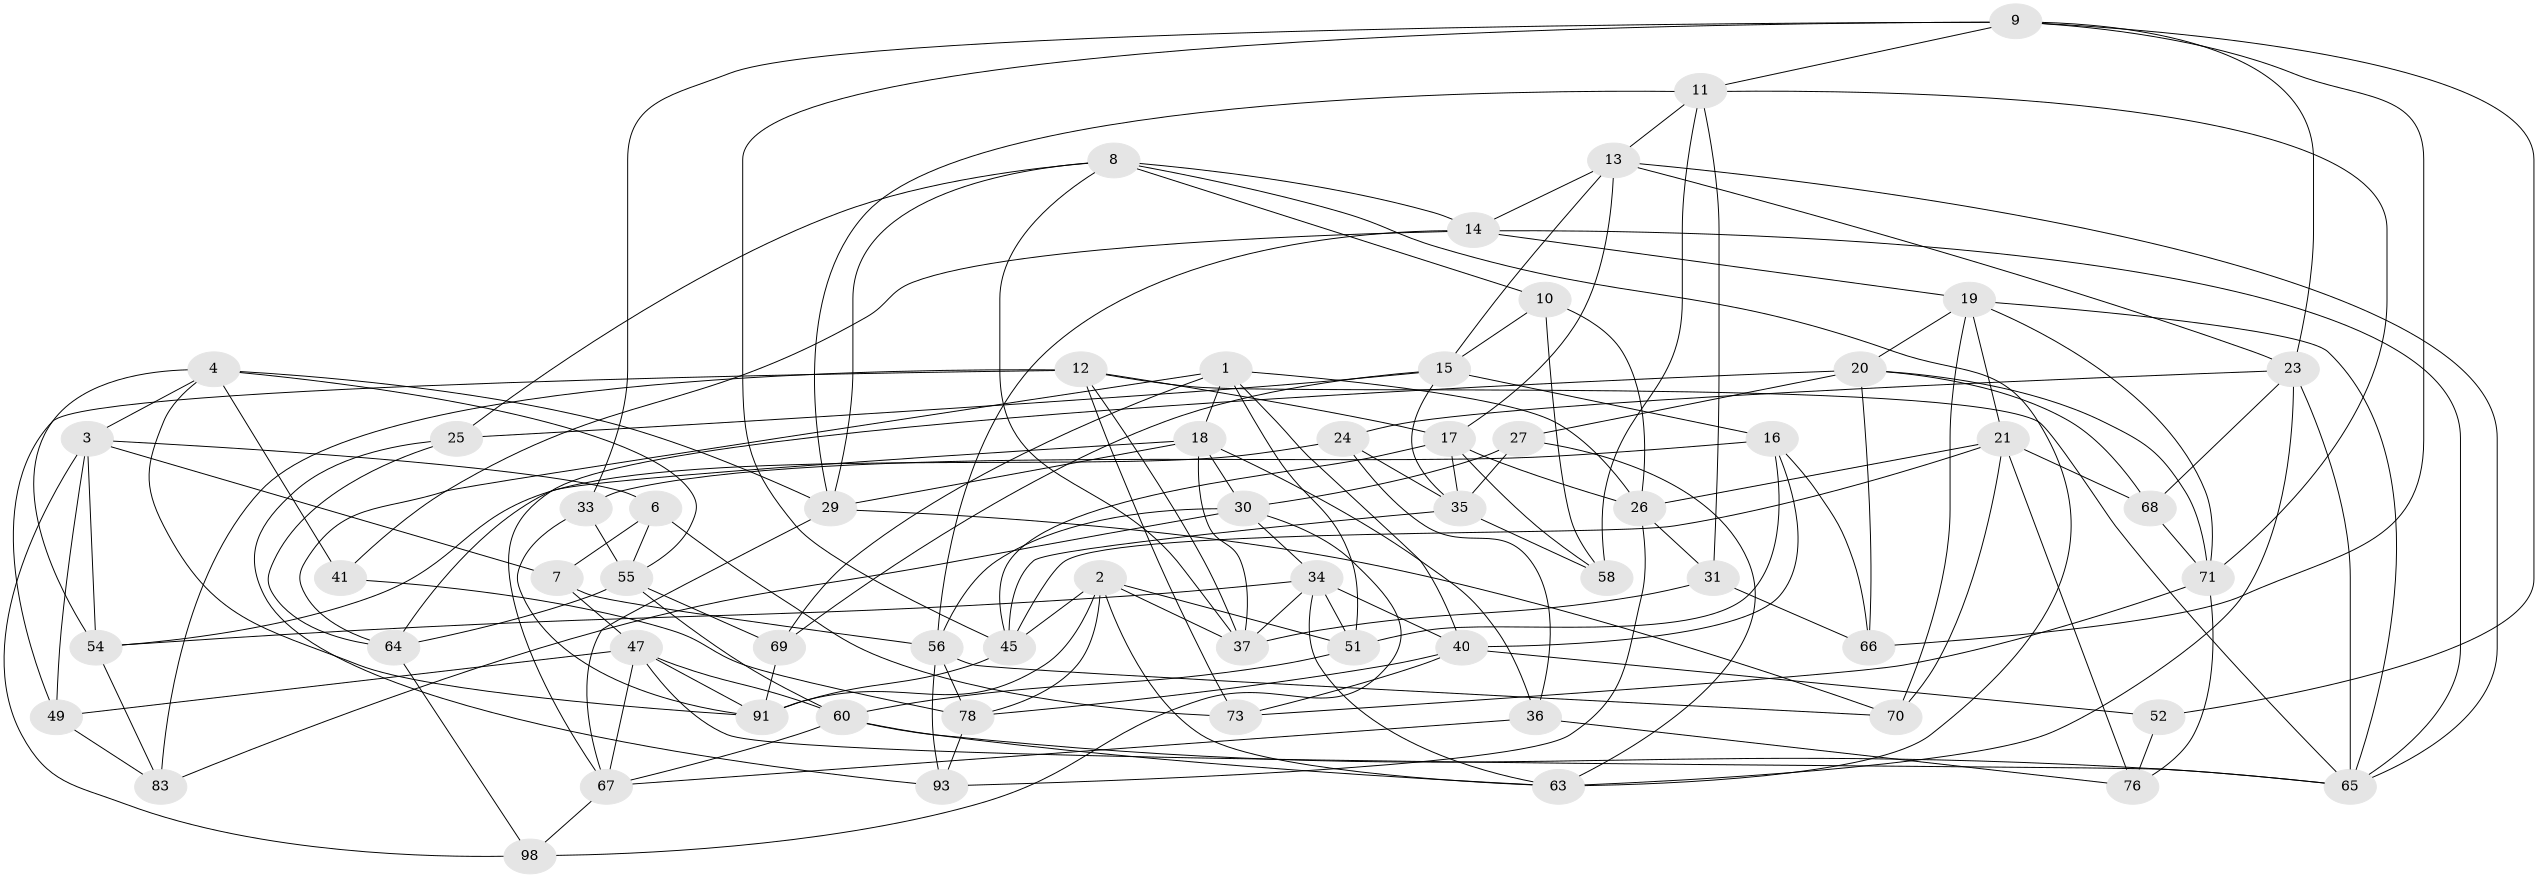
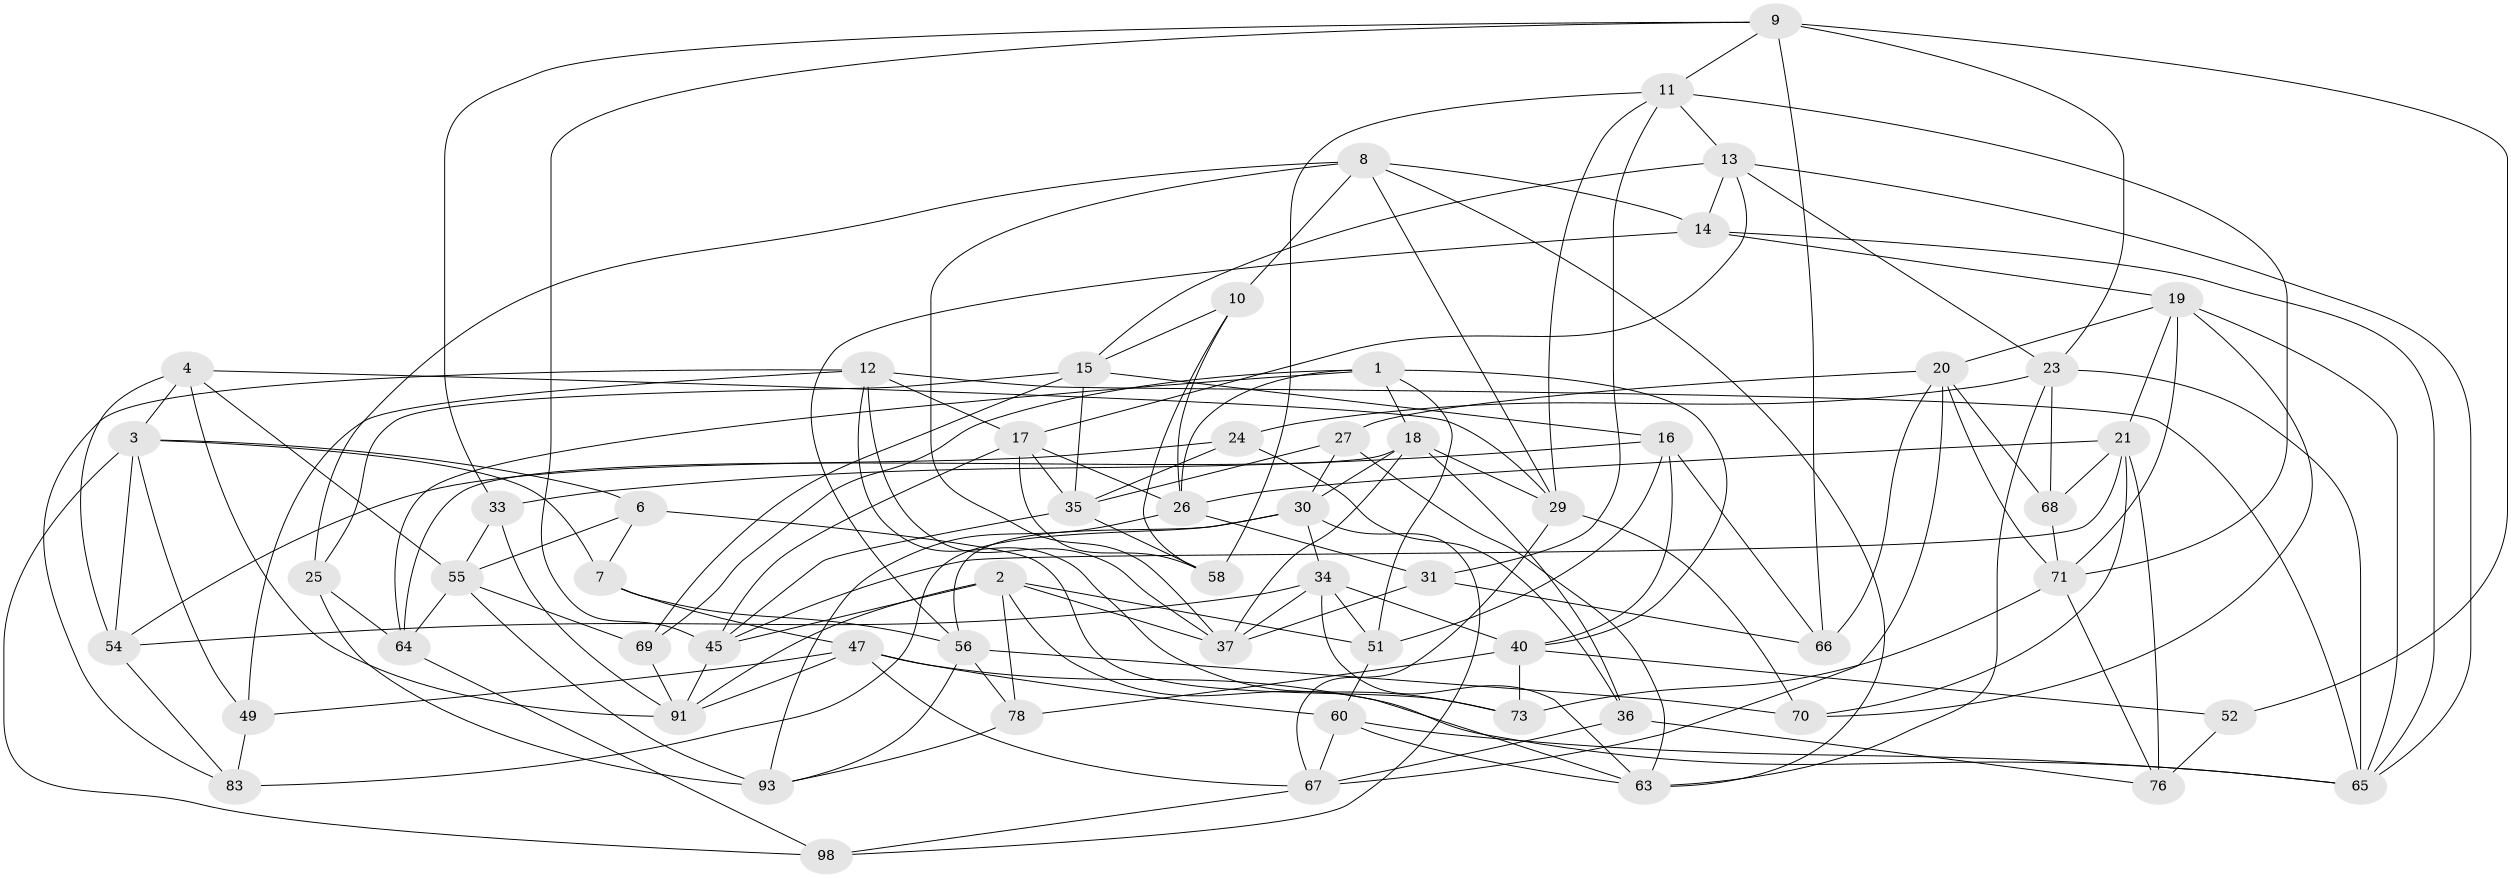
node "41": removed
edge "55" -- "60": now "55" -- "93"
